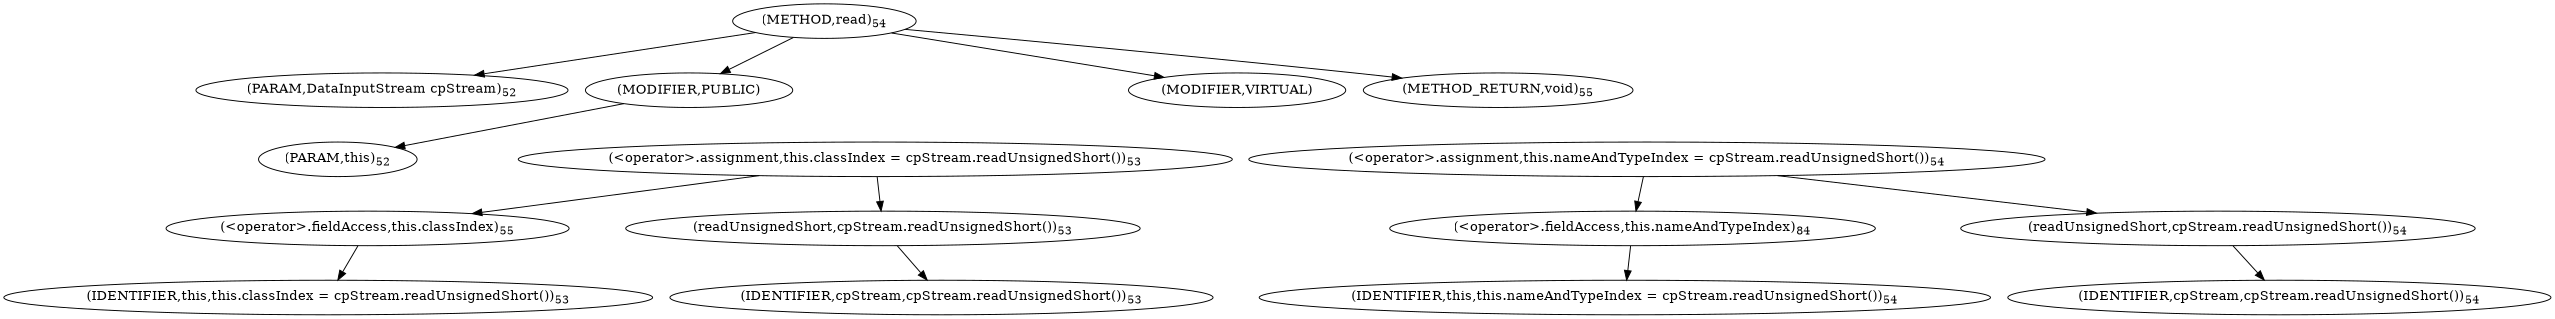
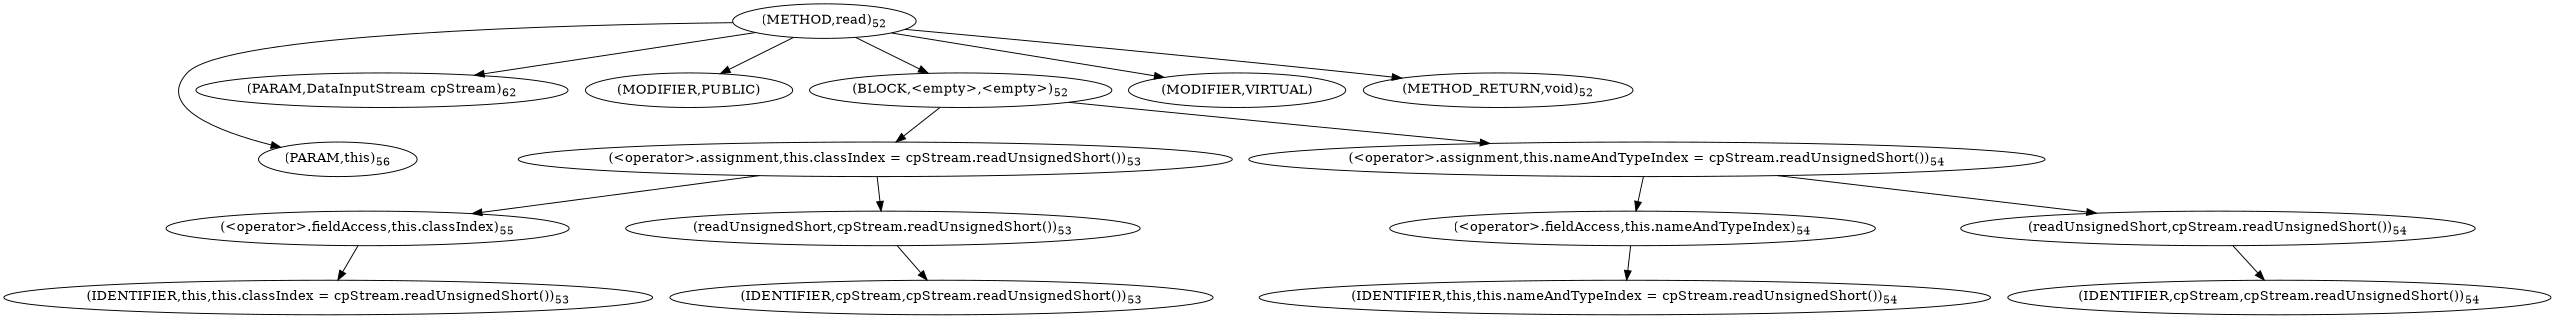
node "(METHOD,read)": text "54" -> "52"
node "(PARAM,DataInputStream cpStream)": text "52" -> "62"
node "(METHOD_RETURN,void)": text "55" -> "52"
node "(BLOCK,<empty>,<empty>)": added
edge "(MODIFIER,PUBLIC)" -> "(PARAM,this)": now "(METHOD,read)" -> "(PARAM,this)"
node "(PARAM,this)": text "52" -> "56"
node "(<operator>.fieldAccess,this.nameAndTypeIndex)": text "84" -> "54"
